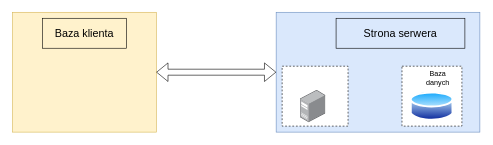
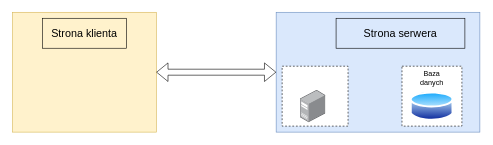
node "Baza klienta": label "Baza klienta" -> "Strona klienta"
node "Baza danych": moved (438, 78) -> (432, 78)
